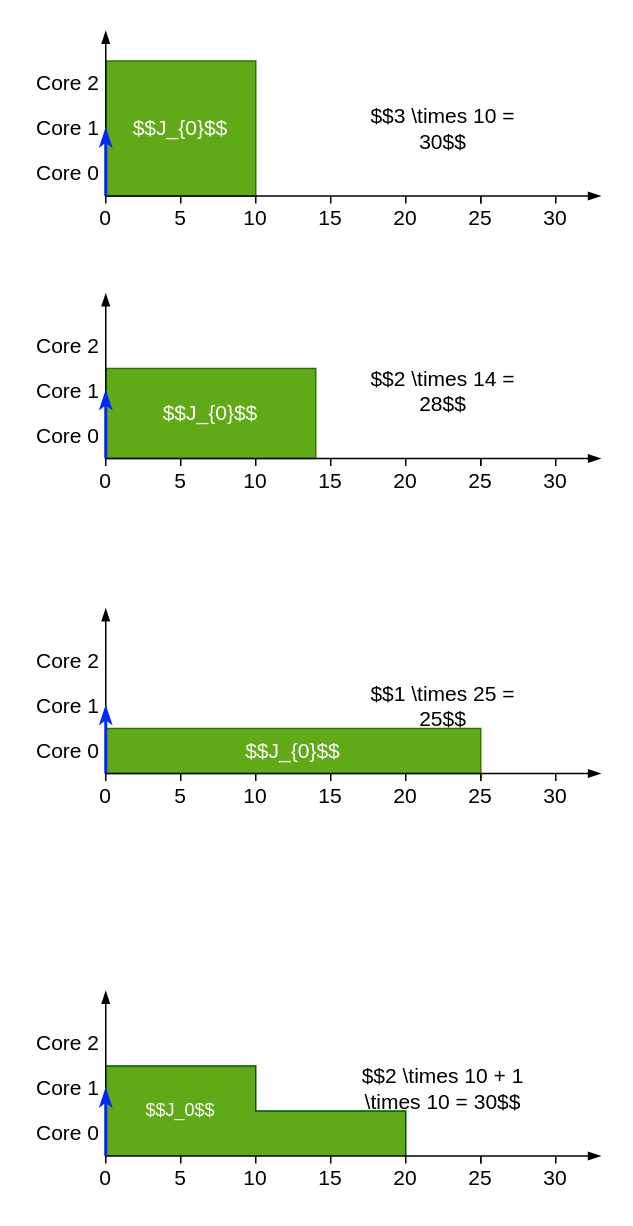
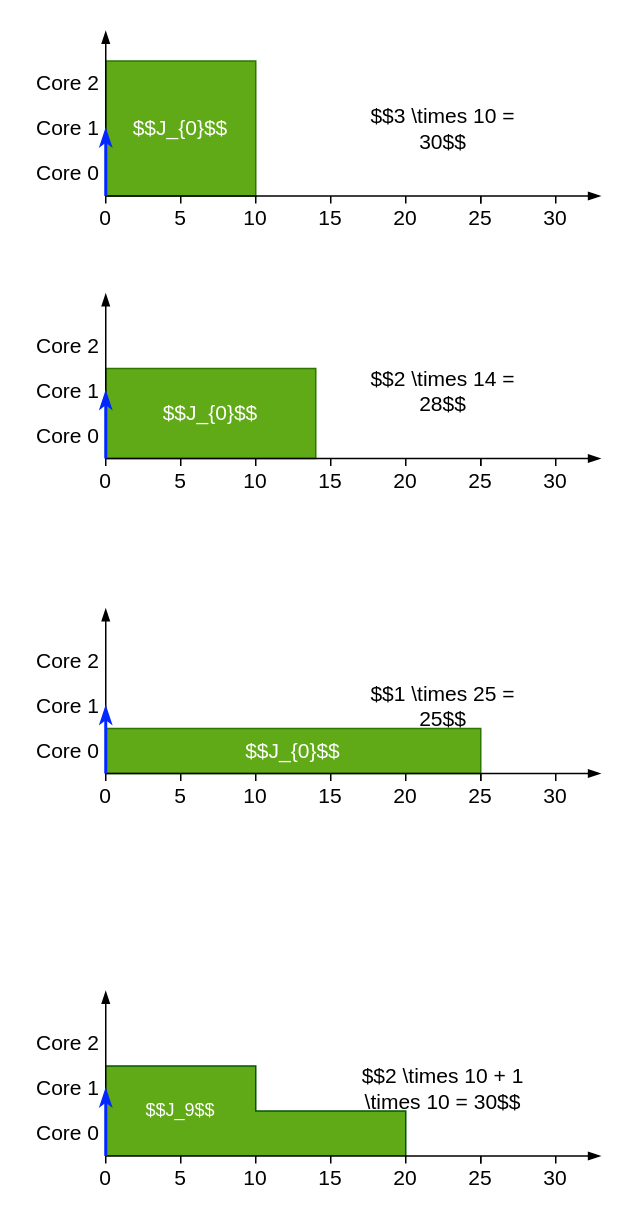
node "$$J_0$$": label "$$J_0$$" -> "$$J_9$$"
